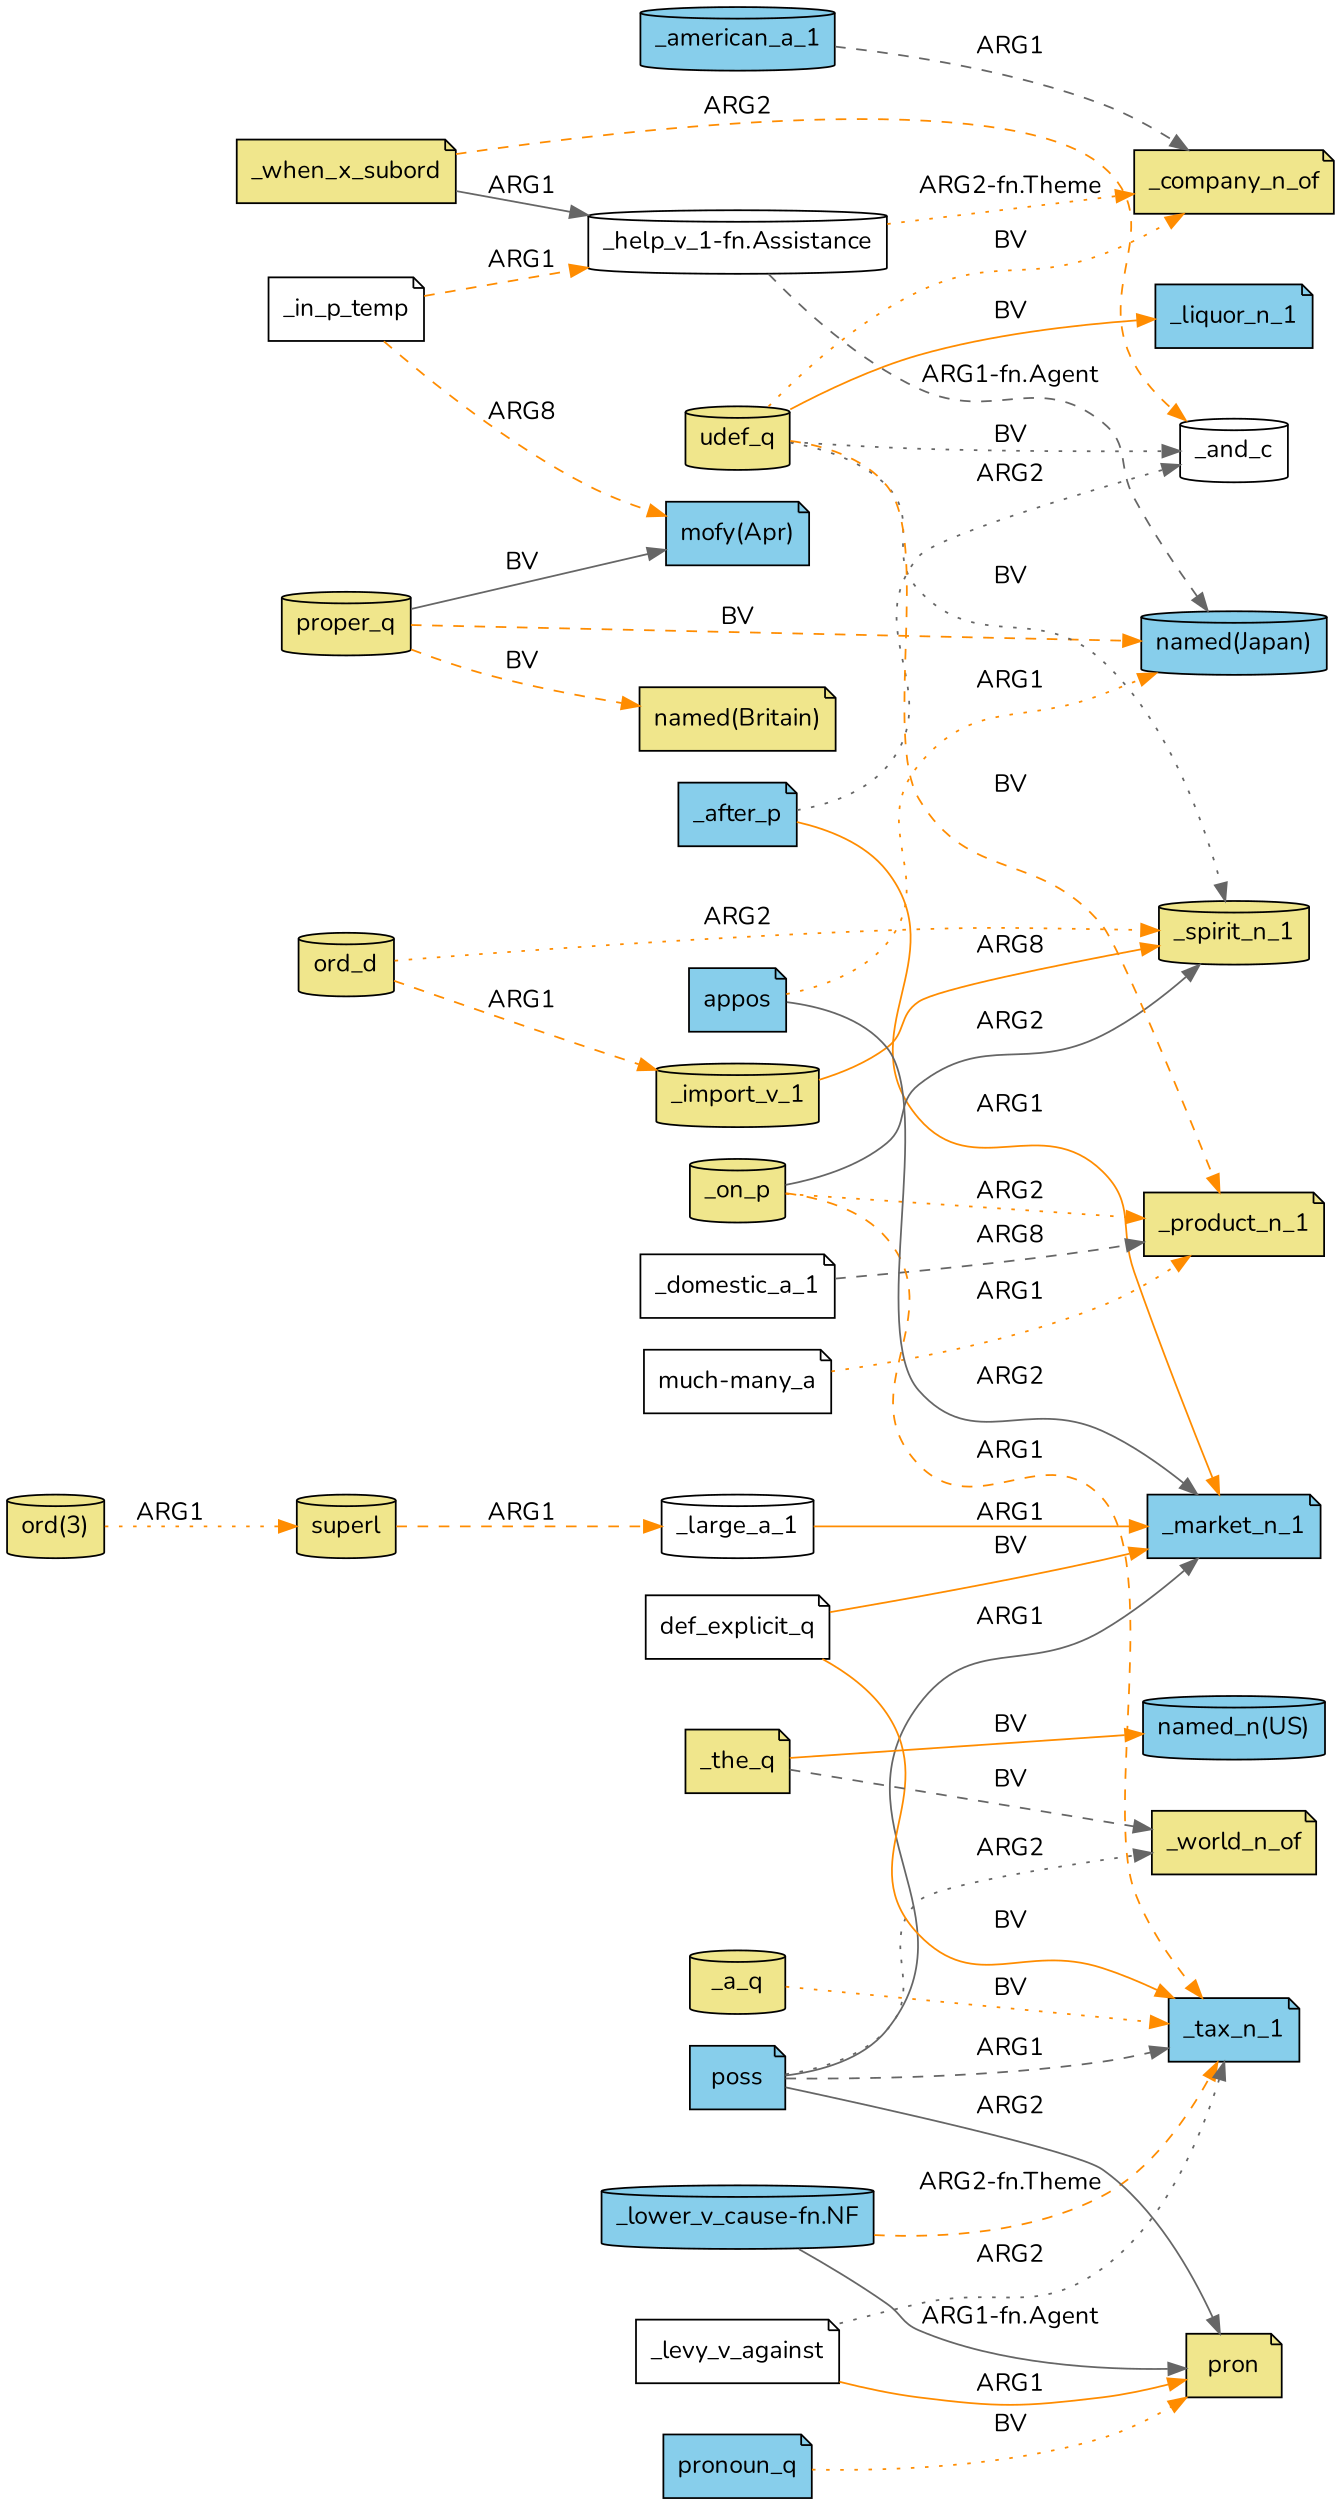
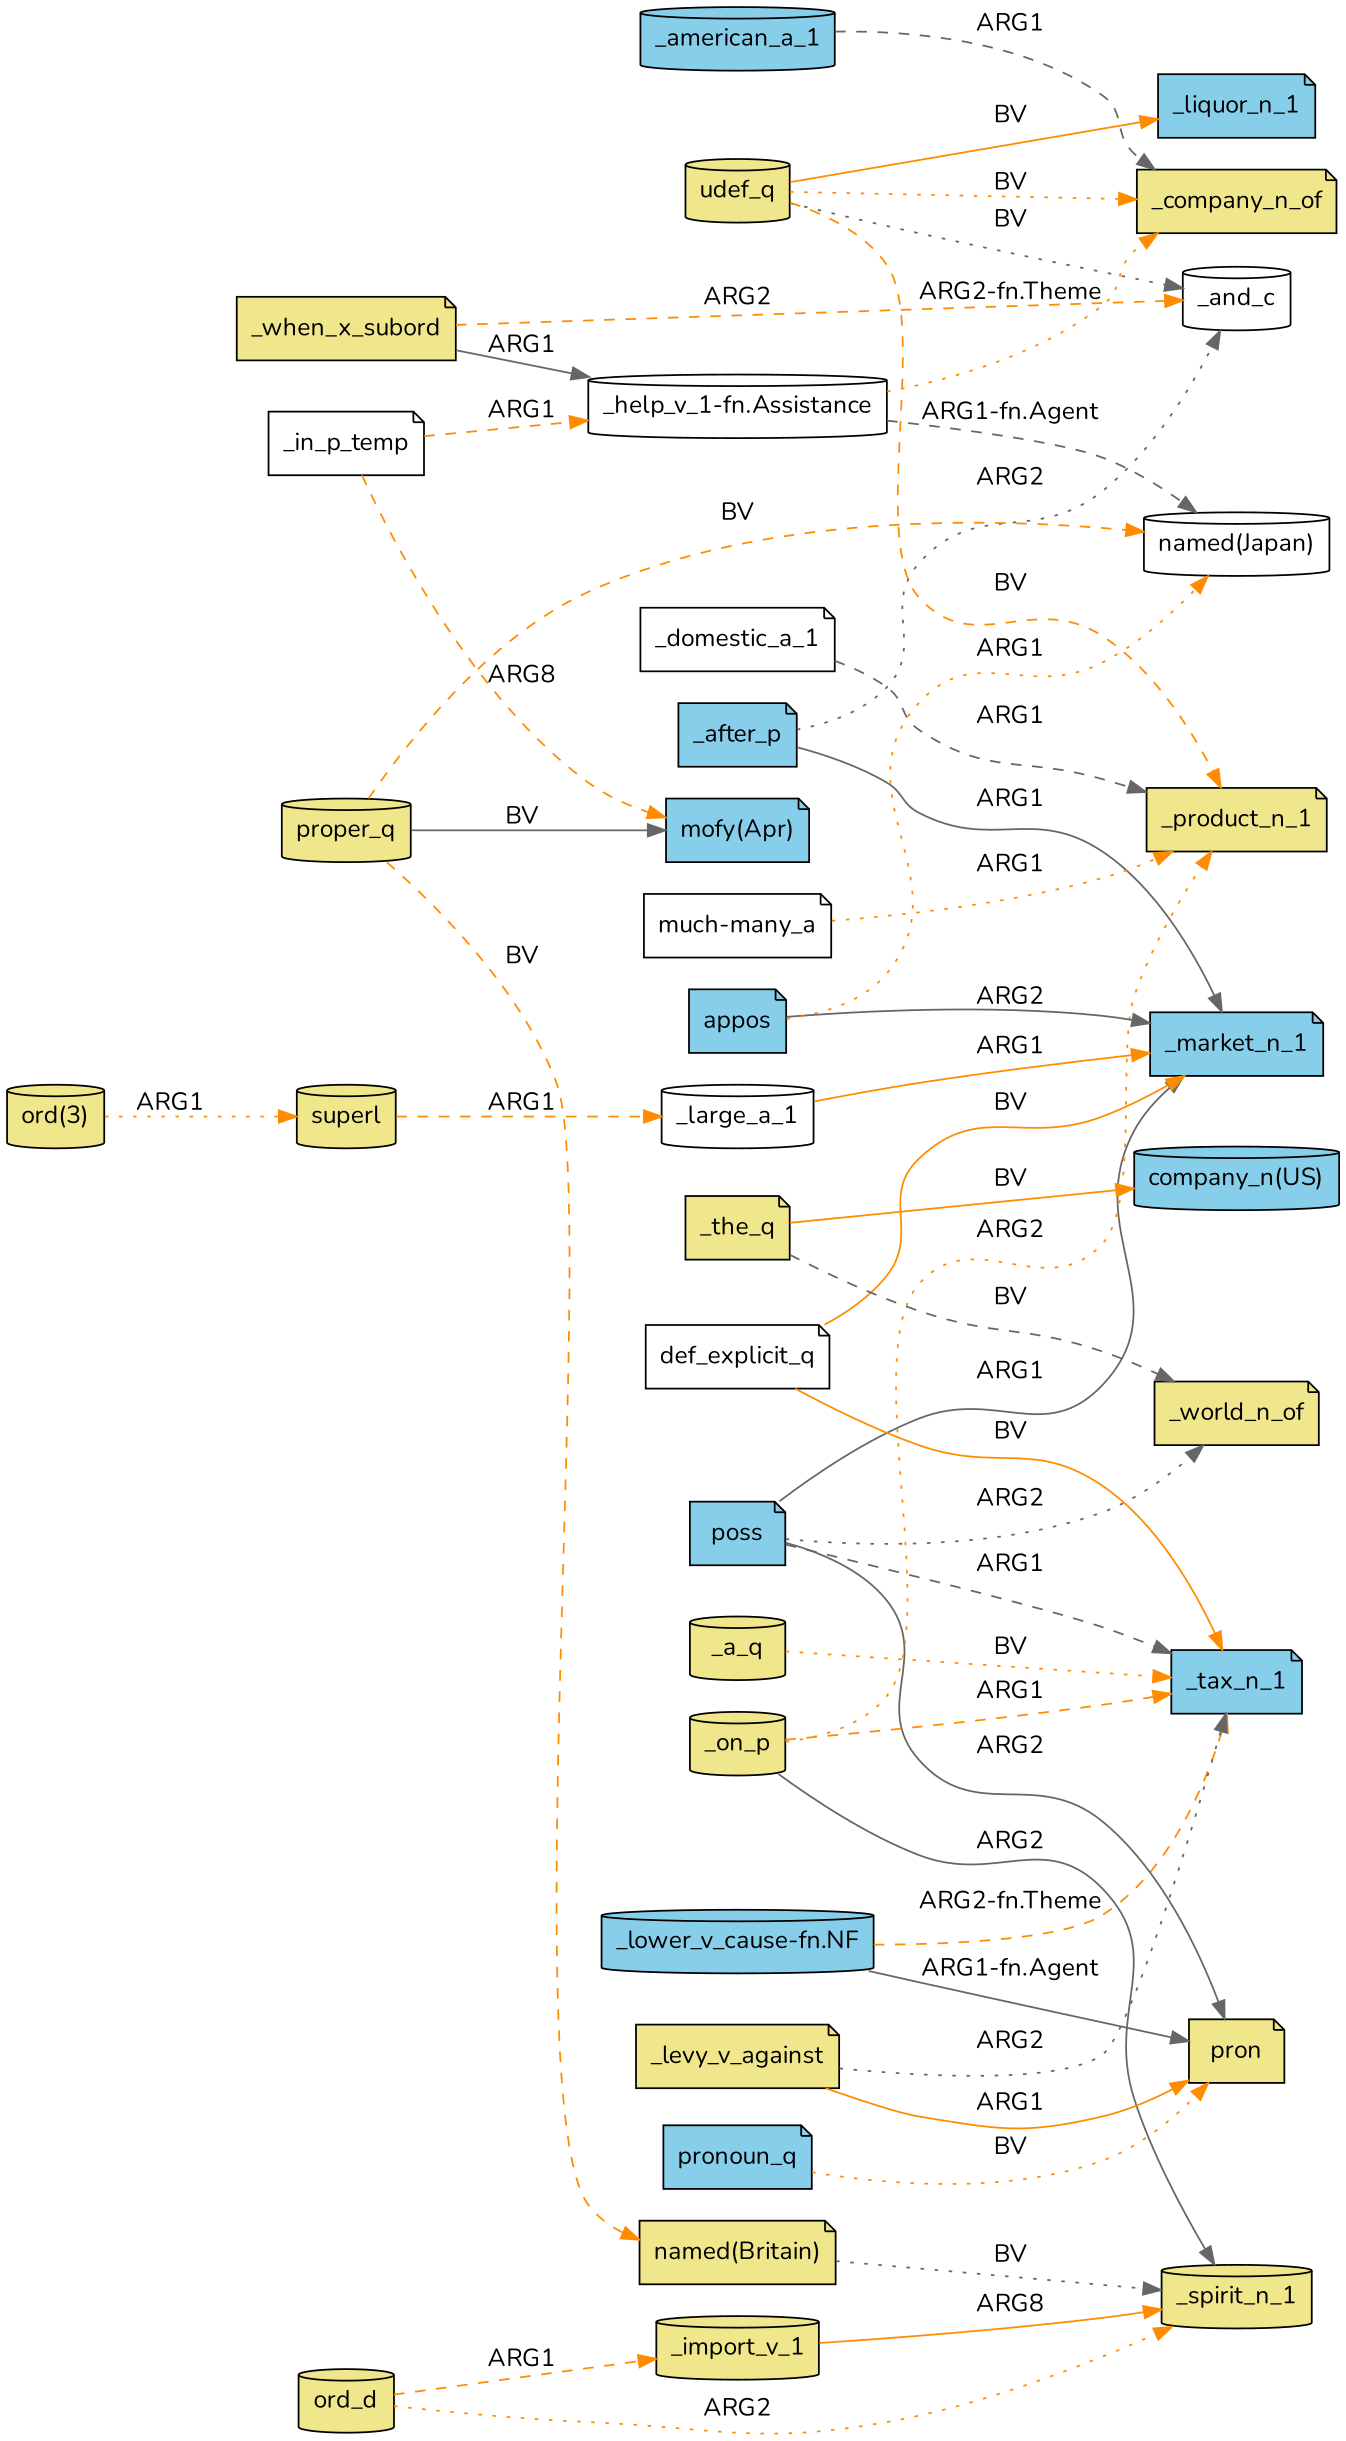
edge "udef_q" -> "_spirit_n_1": now "named(Britain)" -> "_spirit_n_1"
node "named(Japan)": fillcolor skyblue -> white
edge "_after_p" -> "_market_n_1": color darkorange -> gray40
edge "_domestic_a_1" -> "_product_n_1": label "ARG8" -> "ARG1"
node "named_n(US)": label "named_n(US)" -> "company_n(US)"
node "_levy_v_against": fillcolor white -> khaki
